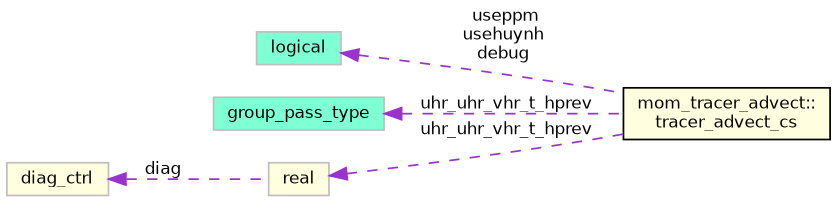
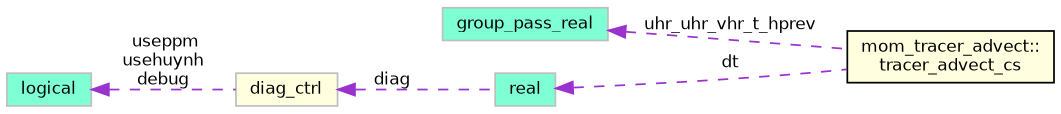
edge "mom_tracer_advect:: tracer_advect_cs" -> "logical": now "diag_ctrl" -> "logical"
node "group_pass_type": label "group_pass_type" -> "group_pass_real"
edge "mom_tracer_advect:: tracer_advect_cs" -> "real": label " uhr_uhr_vhr_t_hprev" -> " dt"
node "real": fillcolor lightyellow -> aquamarine
